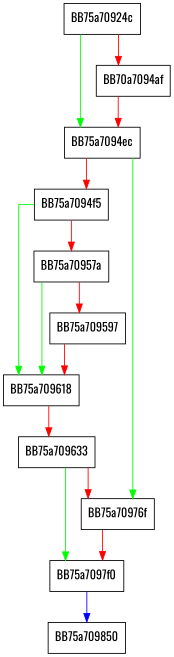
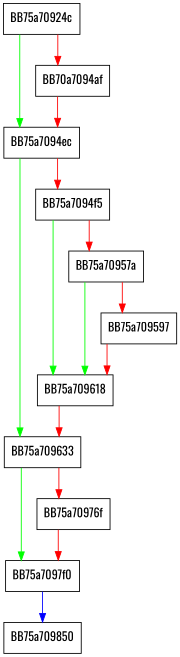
edge "BB75a7094ec" -> "BB75a70976f": now "BB75a7094ec" -> "BB75a709633"
